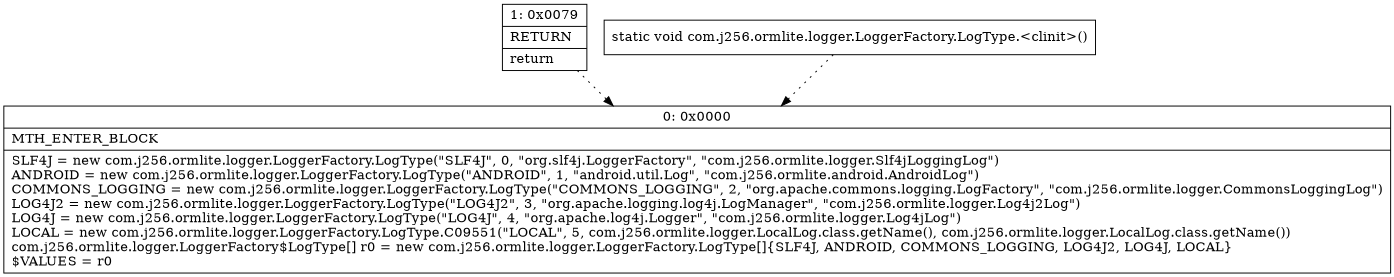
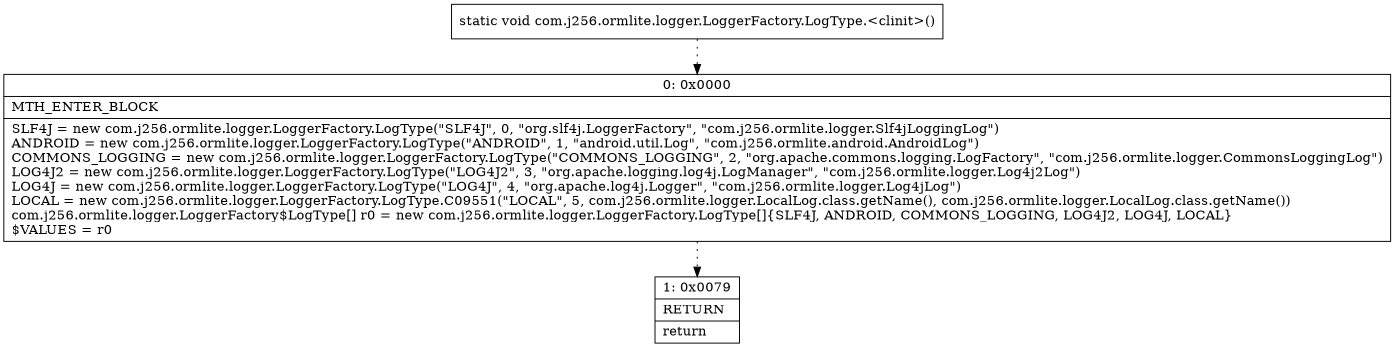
edge "1: 0x0079" -> "0: 0x0000": reversed
